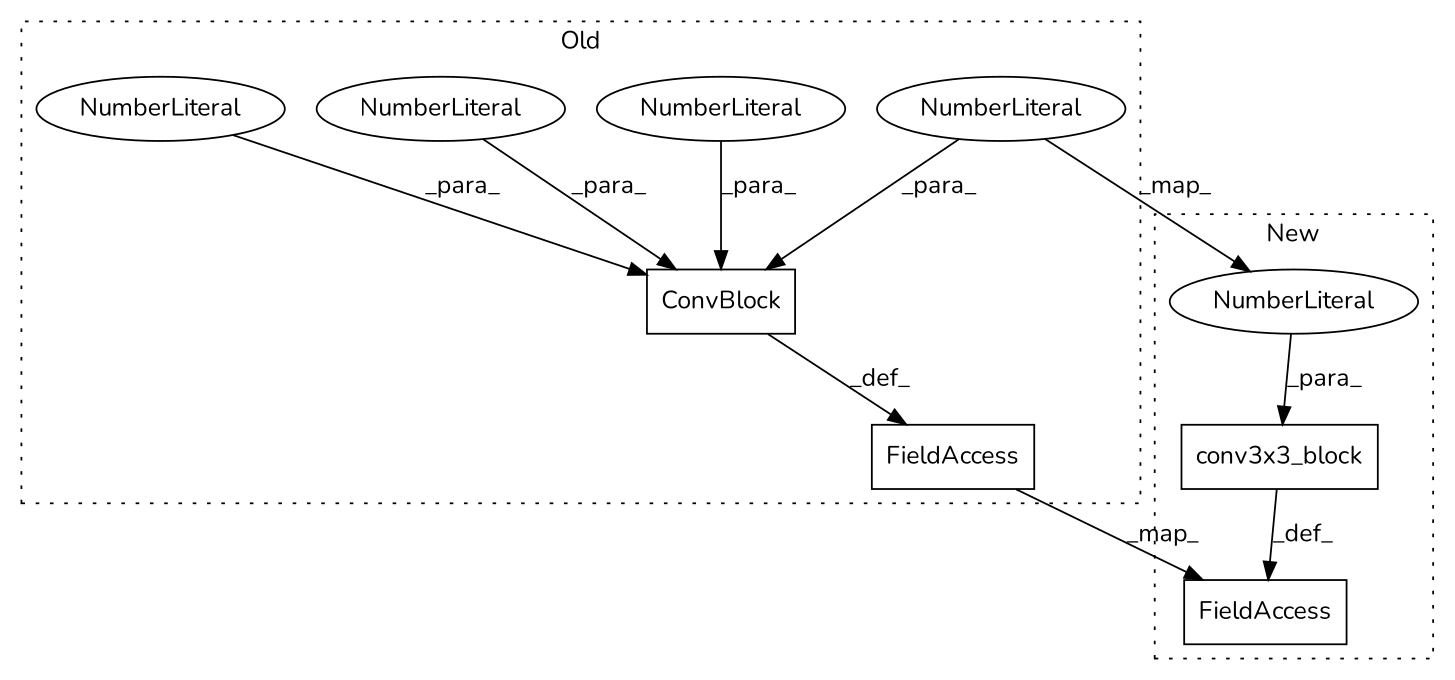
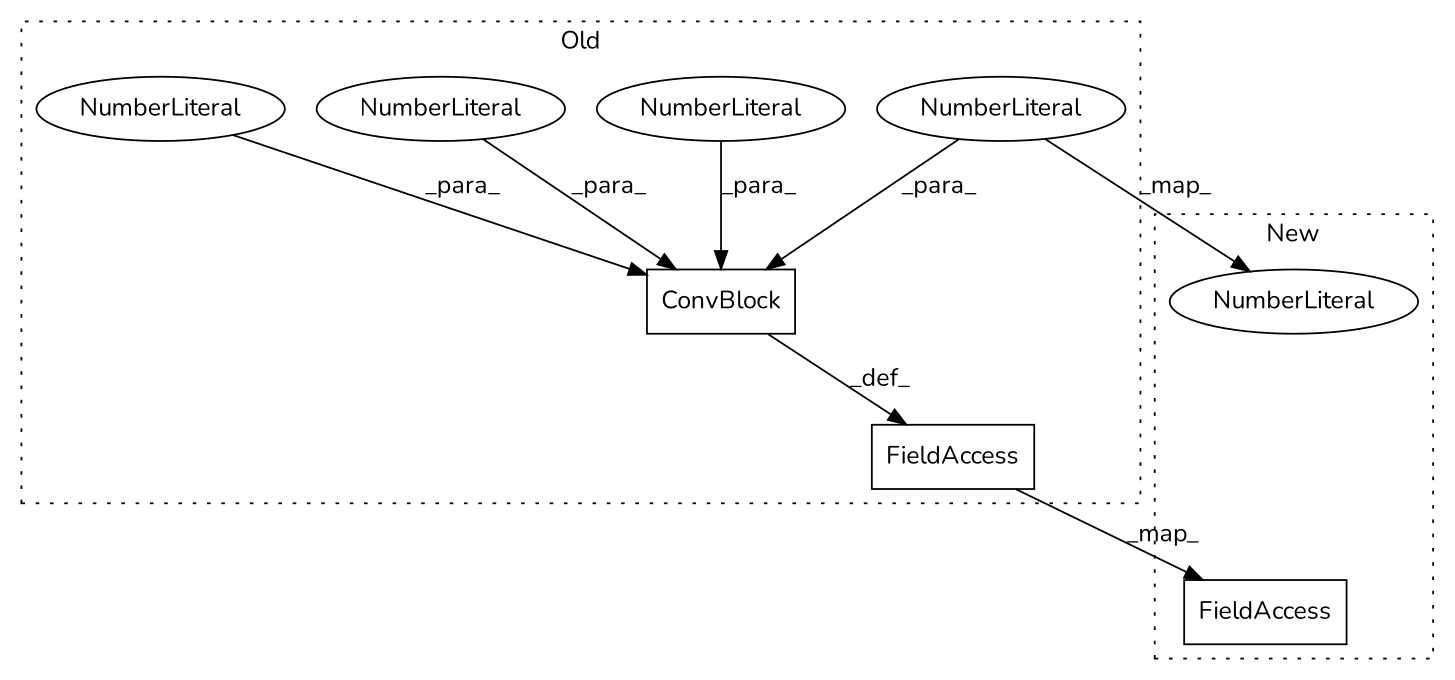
node "conv3x3_block": removed
